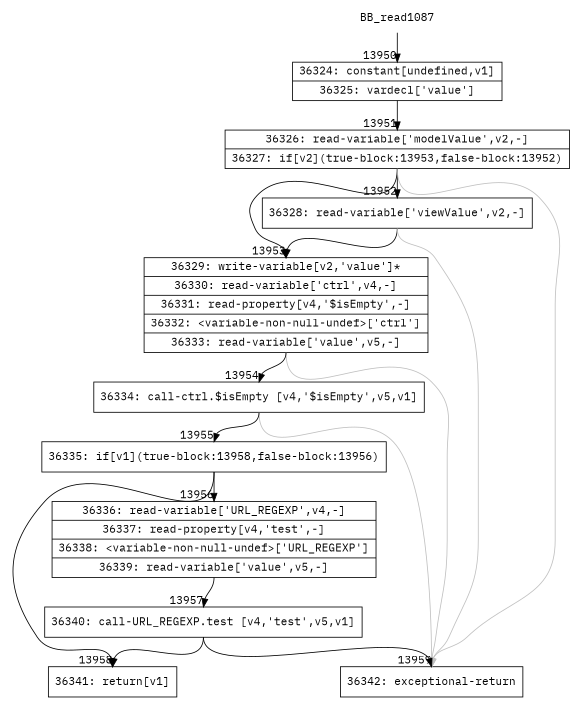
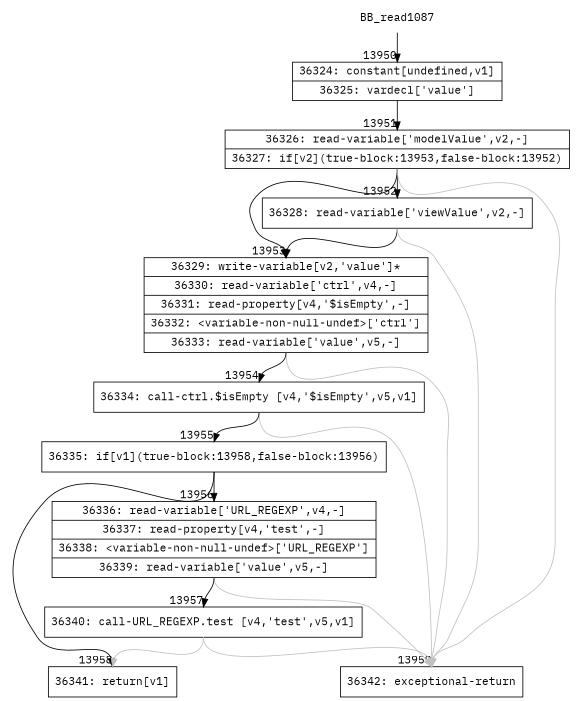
edge "36336: read-variable['URL_REGEXP',v4,-]" -> "36342: exceptional-return": added
edge "36340: call-URL_REGEXP.test [v4,'test',v5,v1]" -> "36342: exceptional-return": color black -> gray
edge "36340: call-URL_REGEXP.test [v4,'test',v5,v1]" -> "36341: return[v1]": color black -> gray
